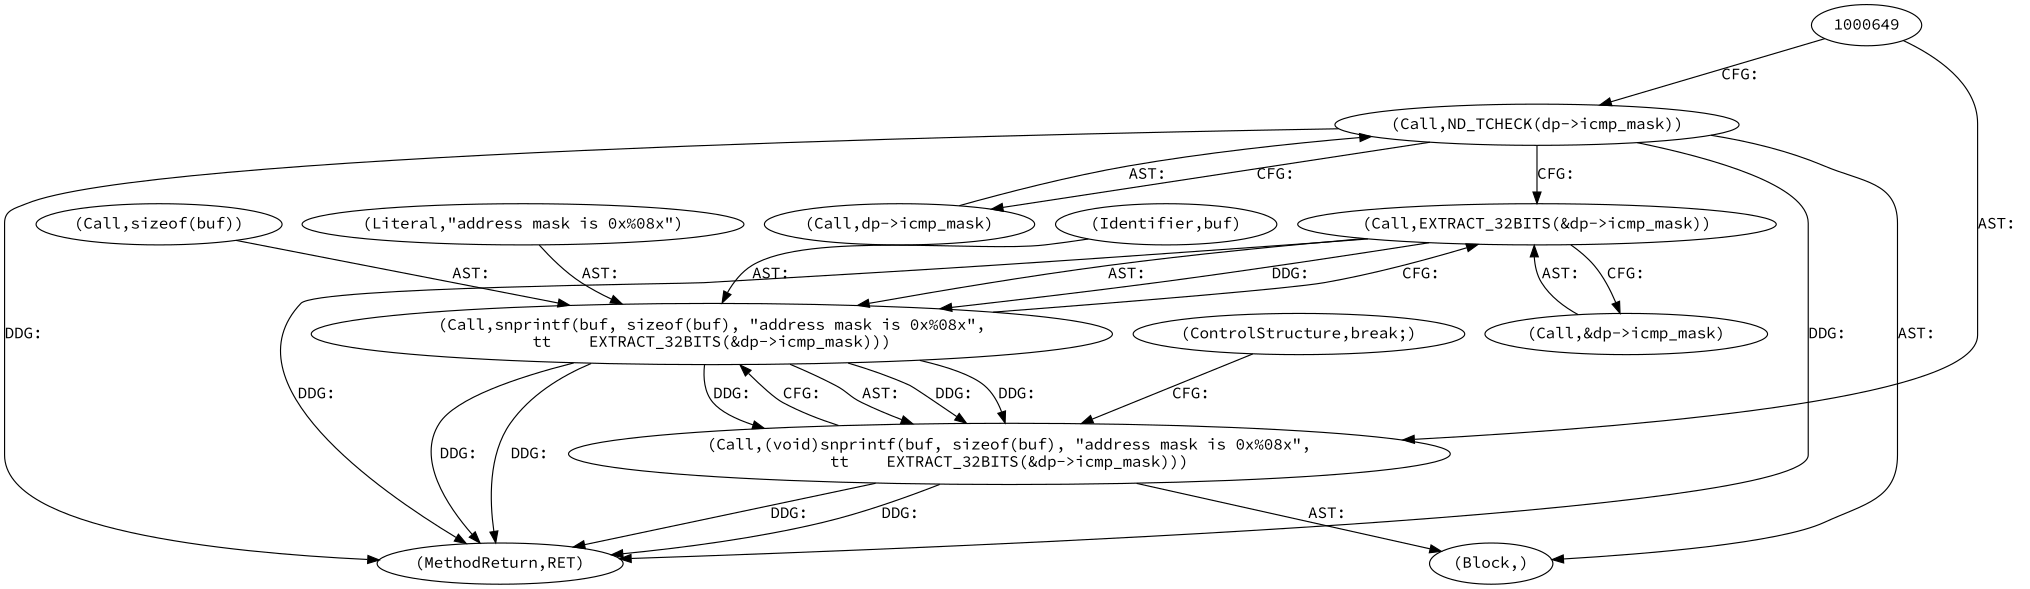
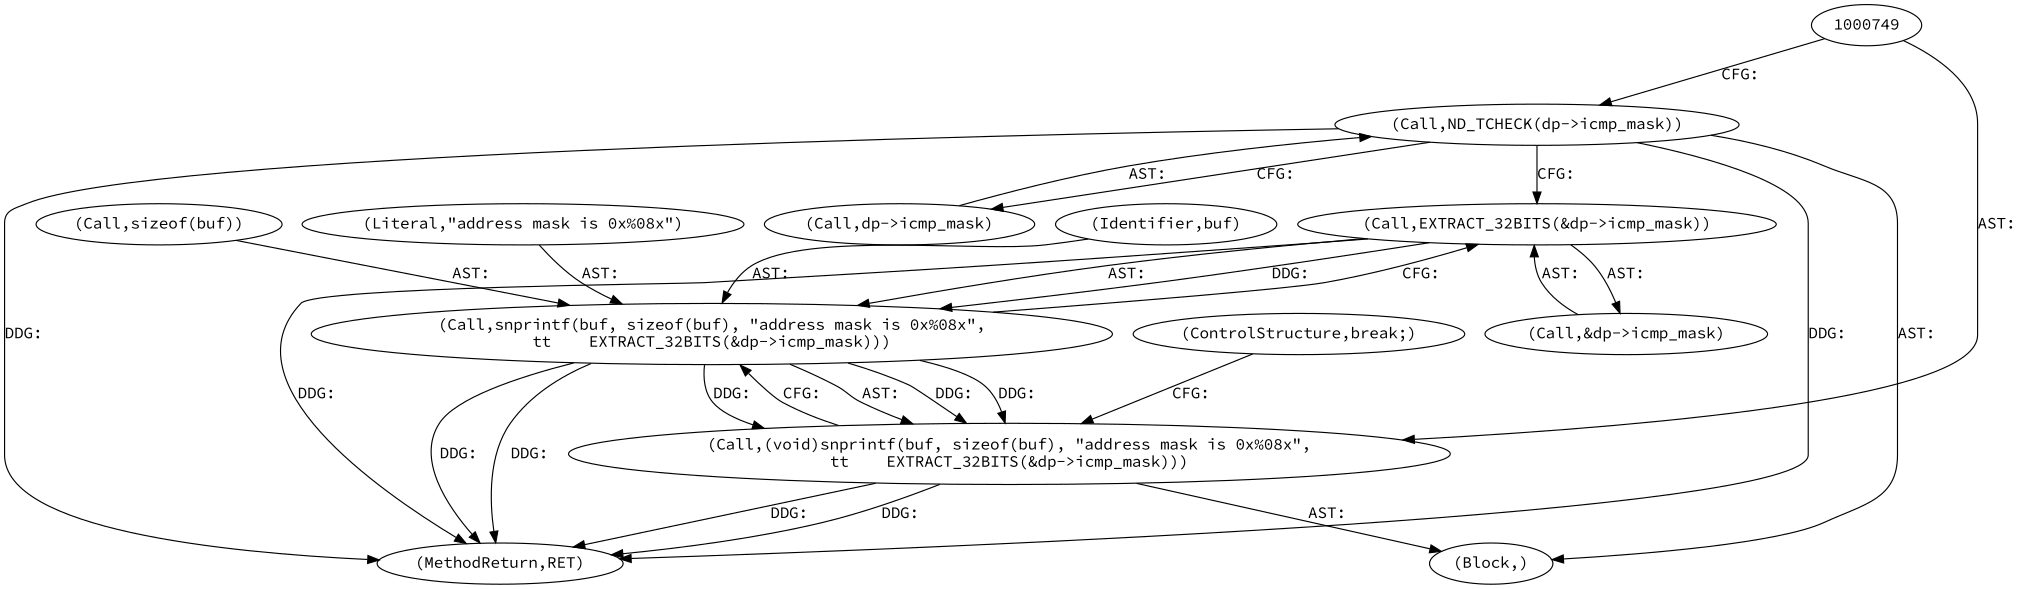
node "1000649": label "1000649" -> "1000749"
edge "(Call,EXTRACT_32BITS(&dp->icmp_mask))" -> "(Call,&dp->icmp_mask)": label "CFG: " -> "AST: "
